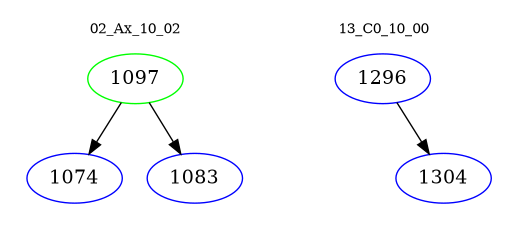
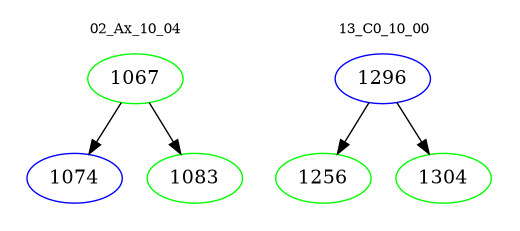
cluster "02_Ax_10_02": label "02_Ax_10_02" -> "02_Ax_10_04"
node "1097": label "1097" -> "1067"
node "1083": color blue -> green
node "1256": added
node "1304": color blue -> green
